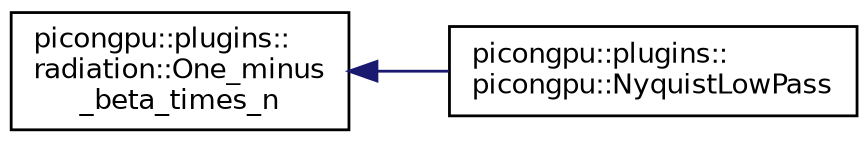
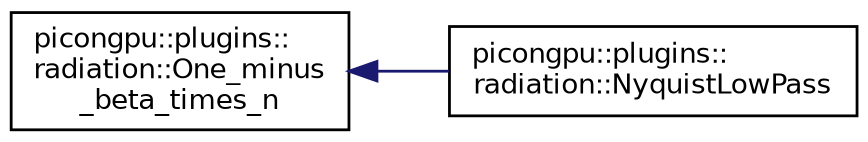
node "picongpu::plugins:: picongpu::NyquistLowPass": label "picongpu::plugins:: picongpu::NyquistLowPass" -> "picongpu::plugins:: radiation::NyquistLowPass"
